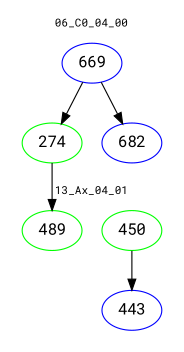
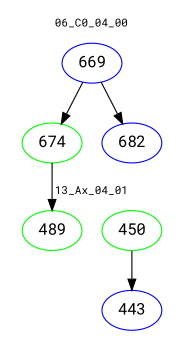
node "274": label "274" -> "674"
